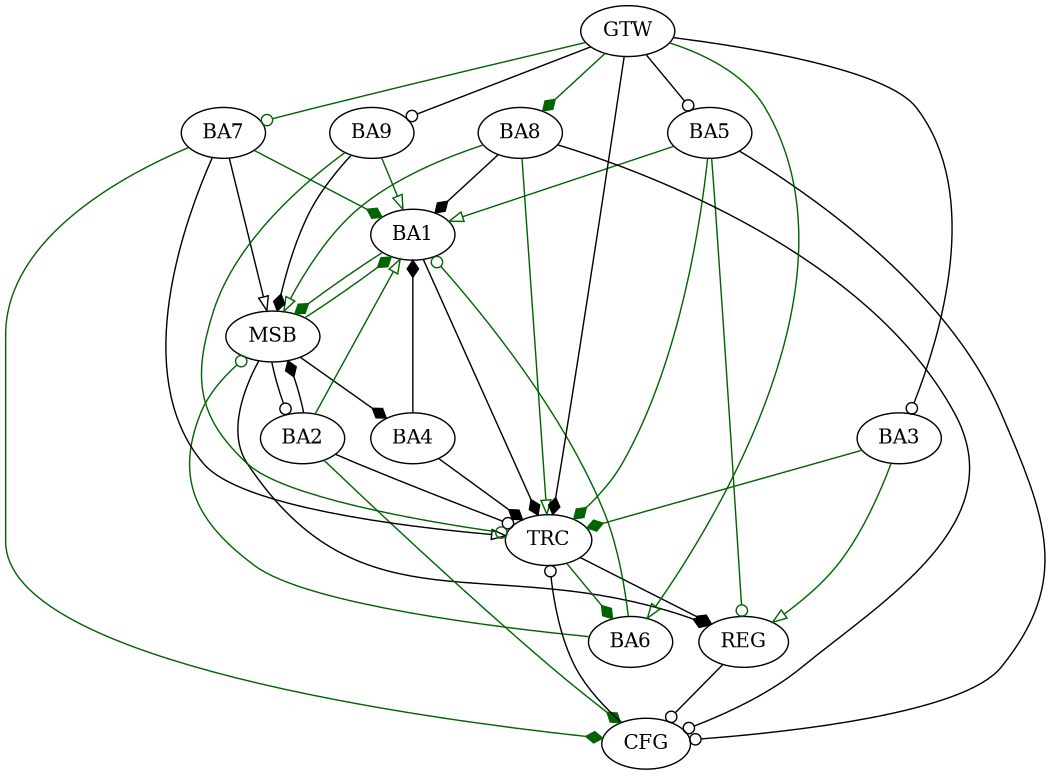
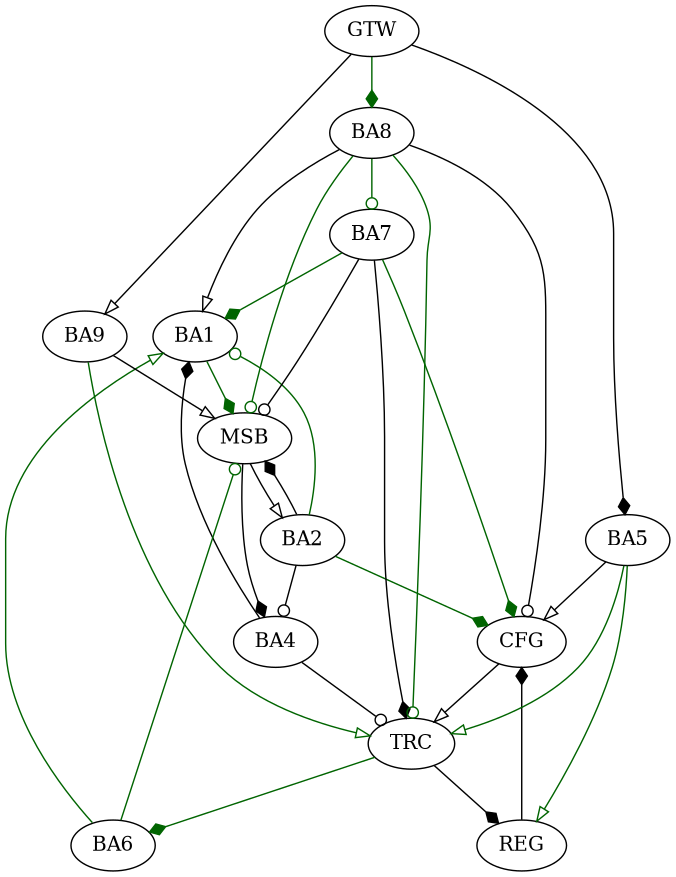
edge "GTW" -> "BA5": arrowhead odot -> diamond
edge "GTW" -> "BA7": now "BA8" -> "BA7"
edge "GTW" -> "BA9": arrowhead odot -> onormal
edge "BA9" -> "BA1": removed
edge "BA8" -> "BA1": arrowhead diamond -> onormal
edge "BA5" -> "BA1": removed
edge "BA8" -> "MSB": arrowhead onormal -> odot
edge "BA9" -> "MSB": arrowhead diamond -> onormal
edge "BA7" -> "MSB": arrowhead onormal -> odot
edge "GTW" -> "TRC": removed
edge "MSB" -> "BA1": removed
edge "GTW" -> "BA6": removed
edge "BA8" -> "TRC": arrowhead onormal -> odot
edge "BA2" -> "BA1": arrowhead onormal -> odot
edge "BA5" -> "TRC": arrowhead diamond -> onormal
edge "BA1" -> "TRC": removed
edge "BA5" -> "REG": arrowhead odot -> onormal
edge "MSB" -> "BA2": arrowhead odot -> onormal
edge "BA9" -> "TRC": arrowhead odot -> onormal
edge "BA6" -> "BA1": arrowhead odot -> onormal
node "BA3": removed
edge "BA7" -> "TRC": arrowhead onormal -> diamond
edge "BA4" -> "TRC": arrowhead diamond -> odot
edge "BA2" -> "TRC": now "BA2" -> "BA4"
edge "BA5" -> "CFG": arrowhead odot -> onormal
edge "MSB" -> "REG": removed
edge "CFG" -> "TRC": arrowhead odot -> onormal
edge "REG" -> "CFG": arrowhead odot -> diamond
